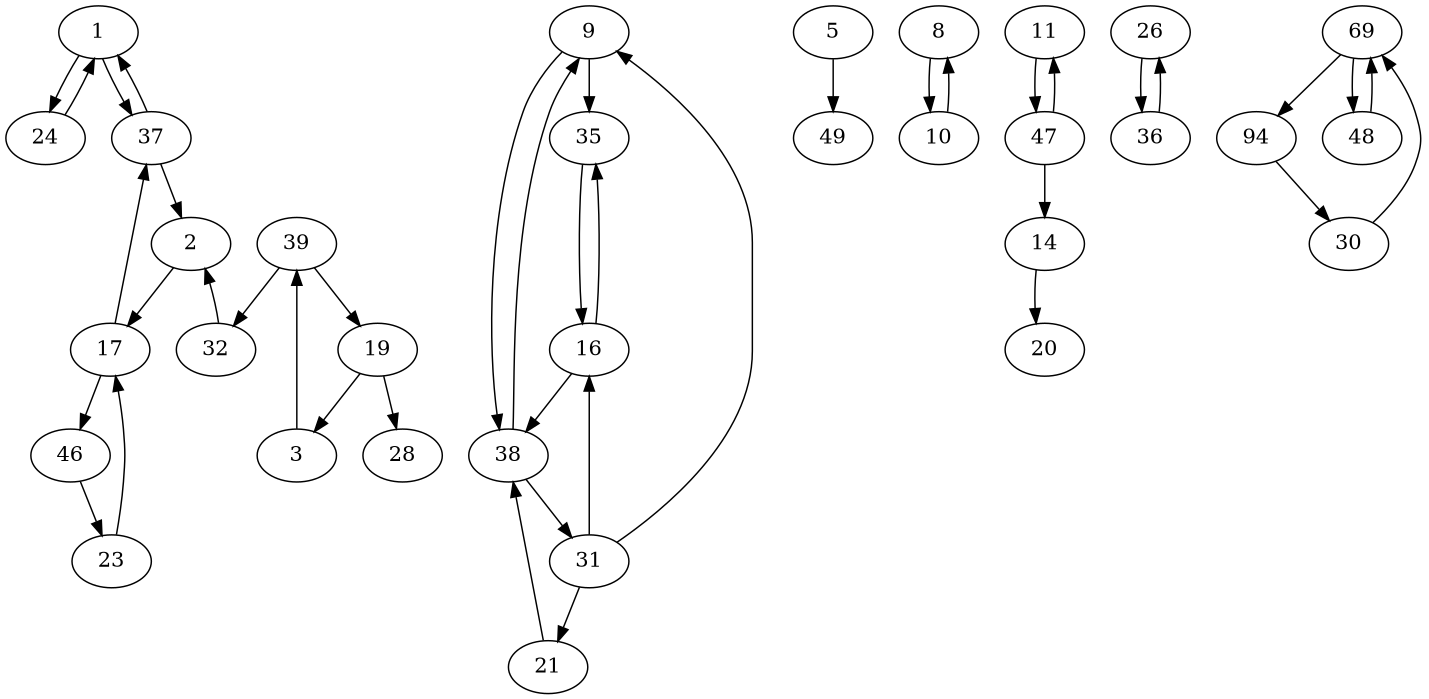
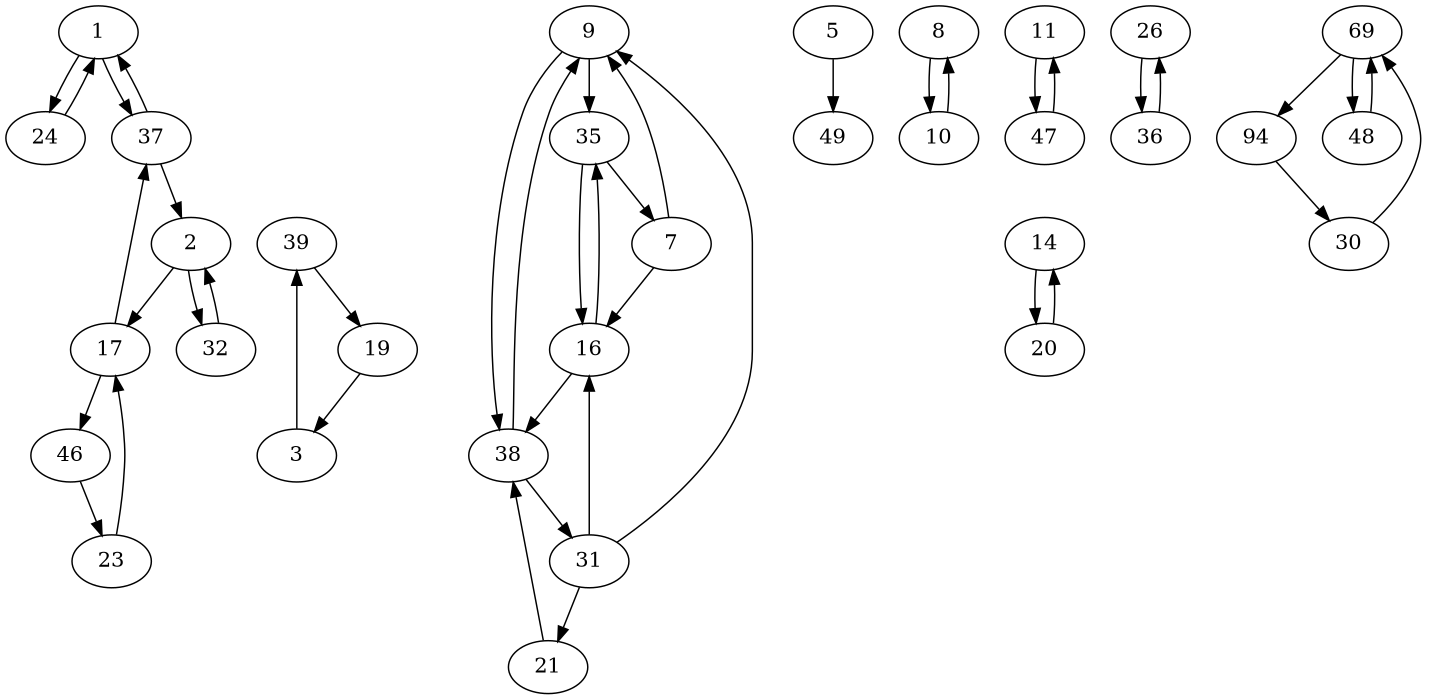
edge "47" -> "14": now "20" -> "14"
node "7": added
edge "39" -> "32": now "2" -> "32"
node "28": removed
